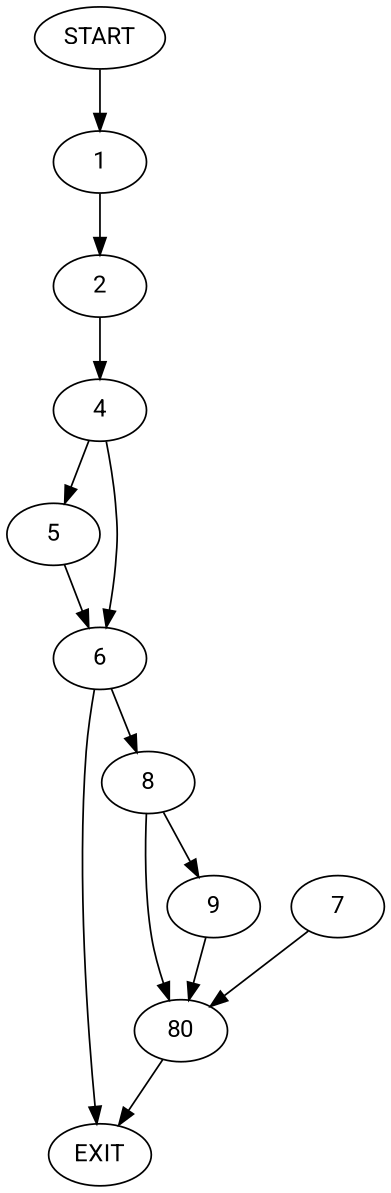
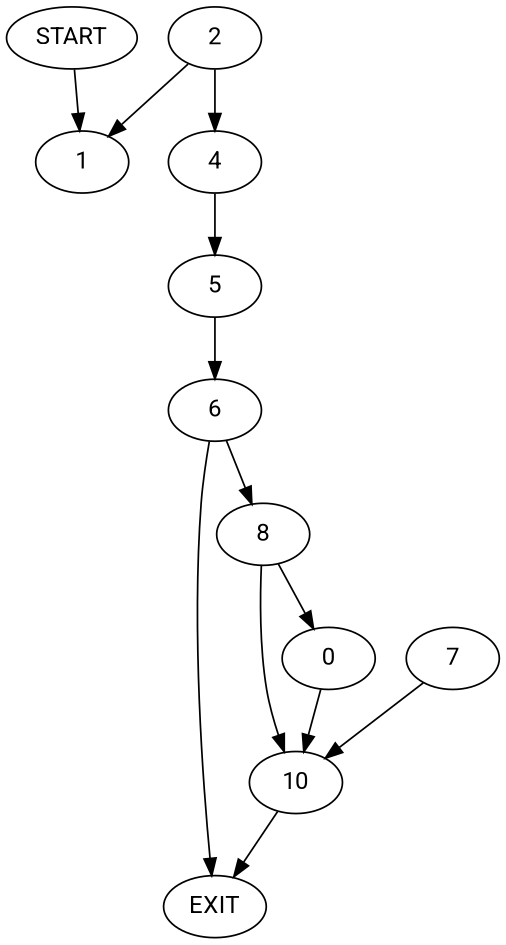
edge "1" -> "2": reversed
edge "4" -> "6": removed
node "9": label "9" -> "0"
node "80": label "80" -> "10"
